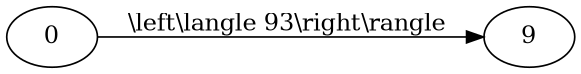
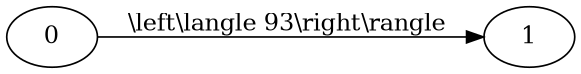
node "9": label "9" -> "1"
